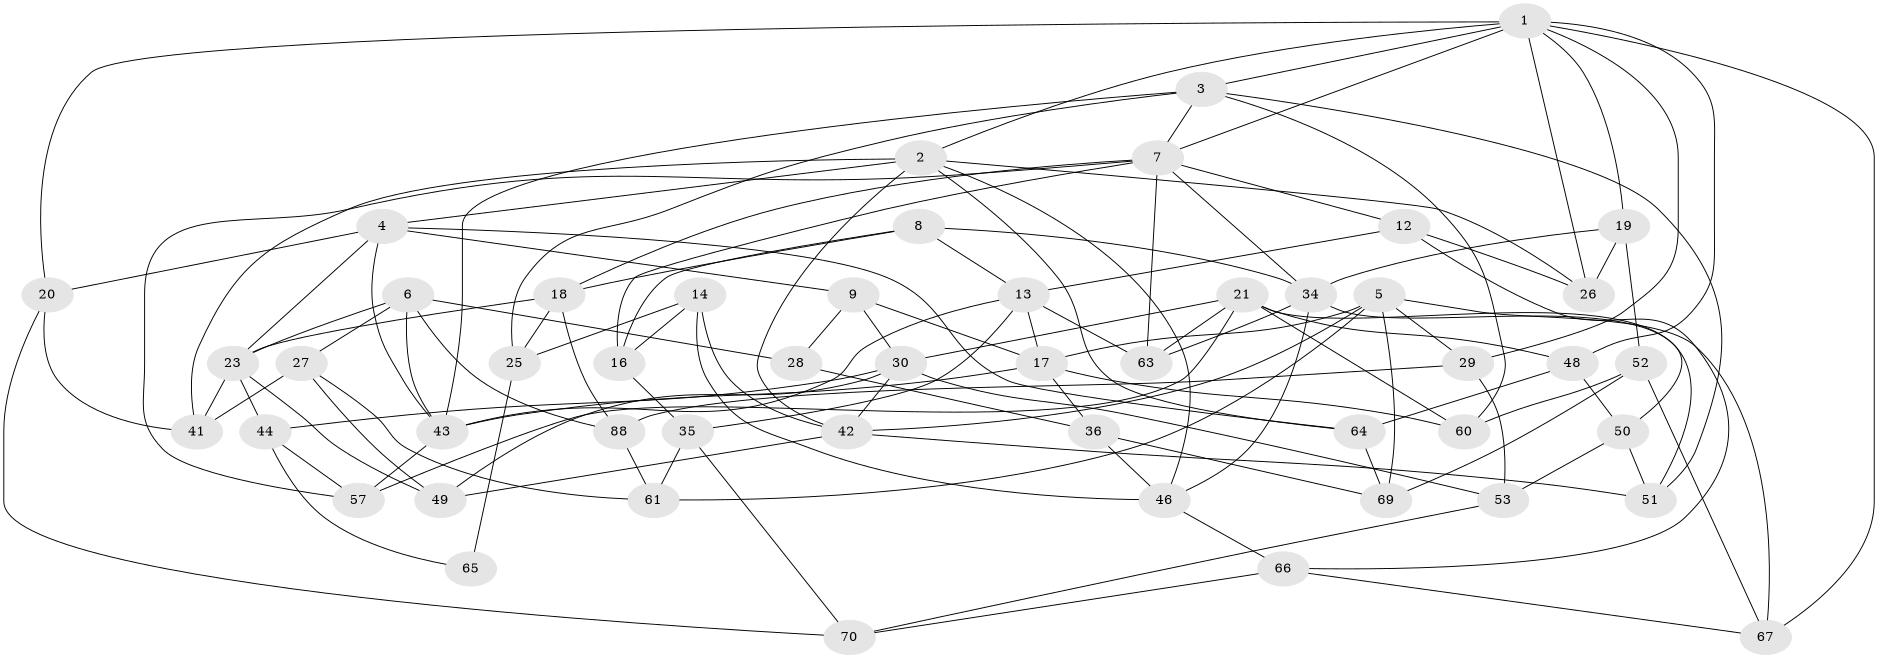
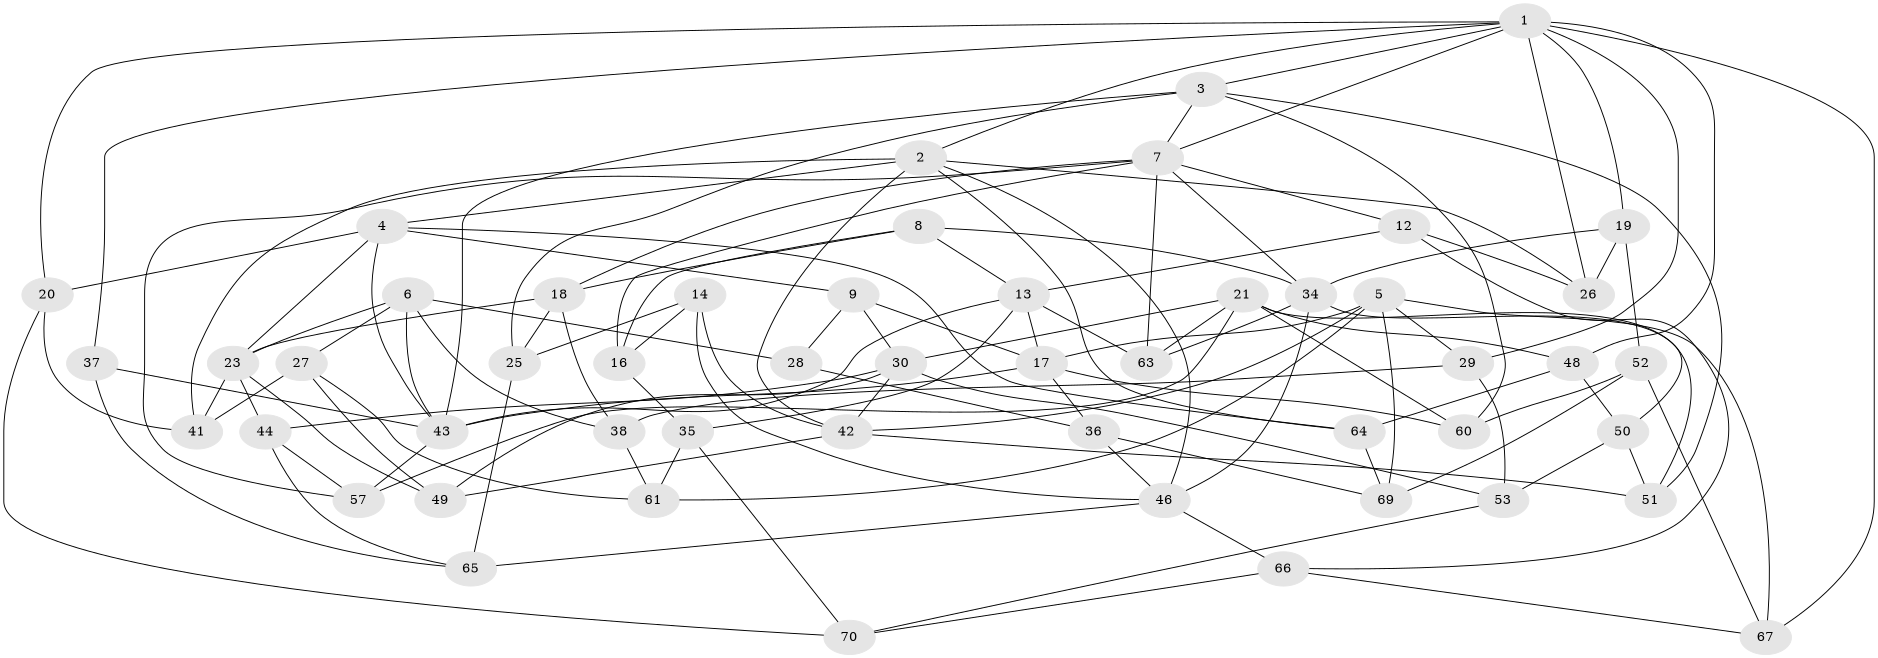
node "37": added
node "88": label "88" -> "38"
edge "46" -- "65": added
